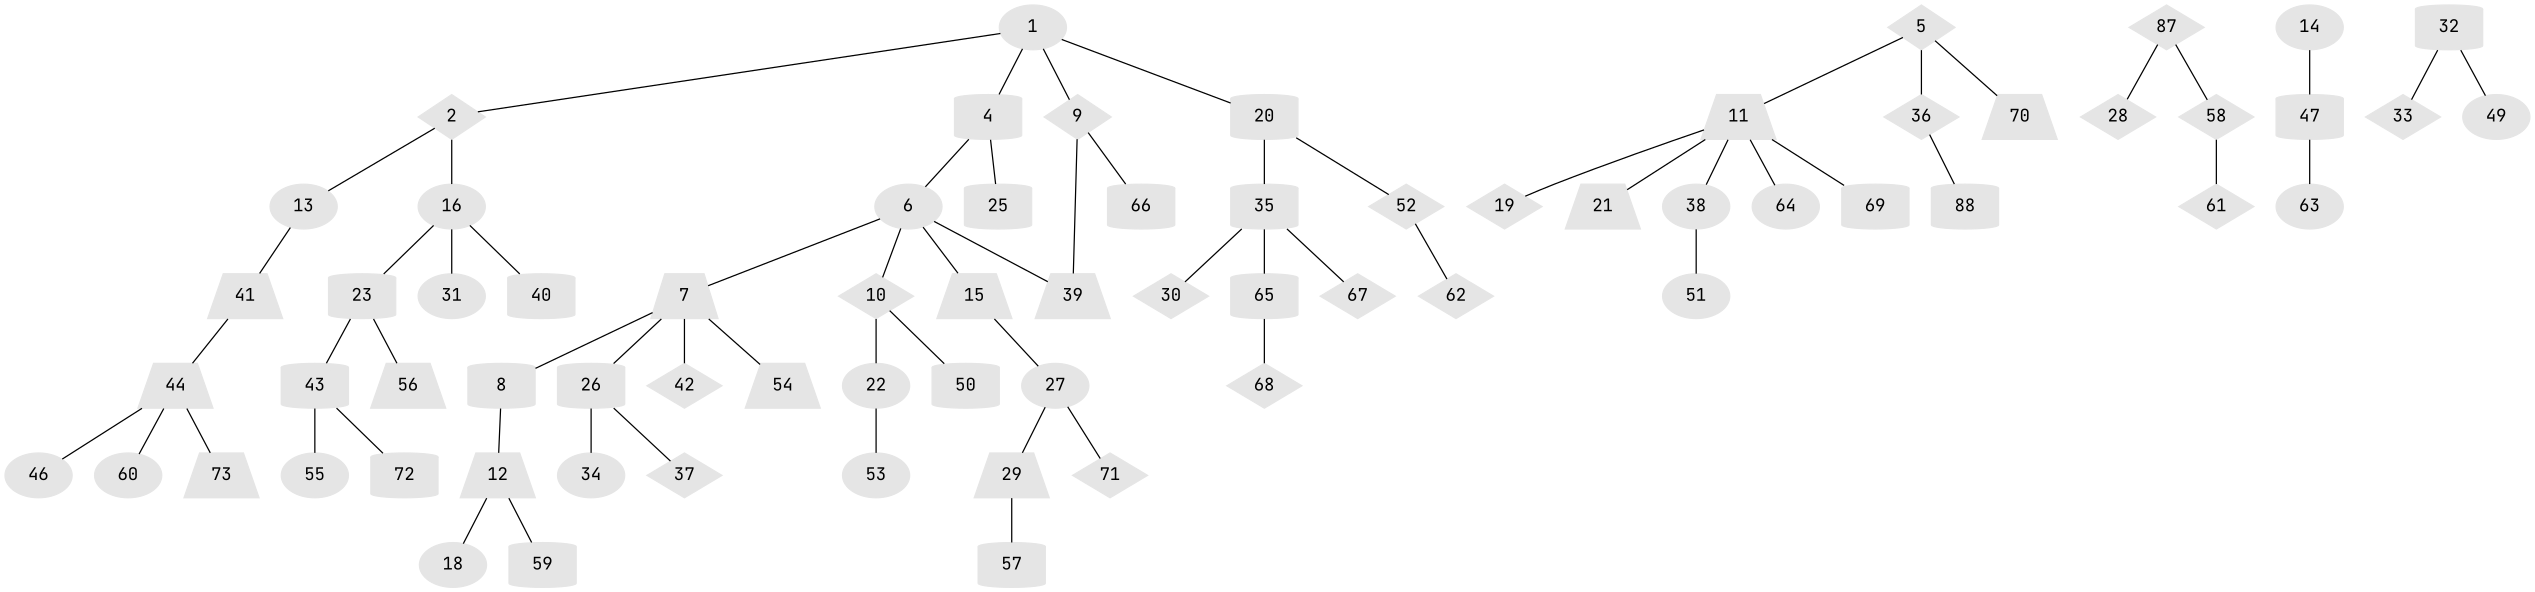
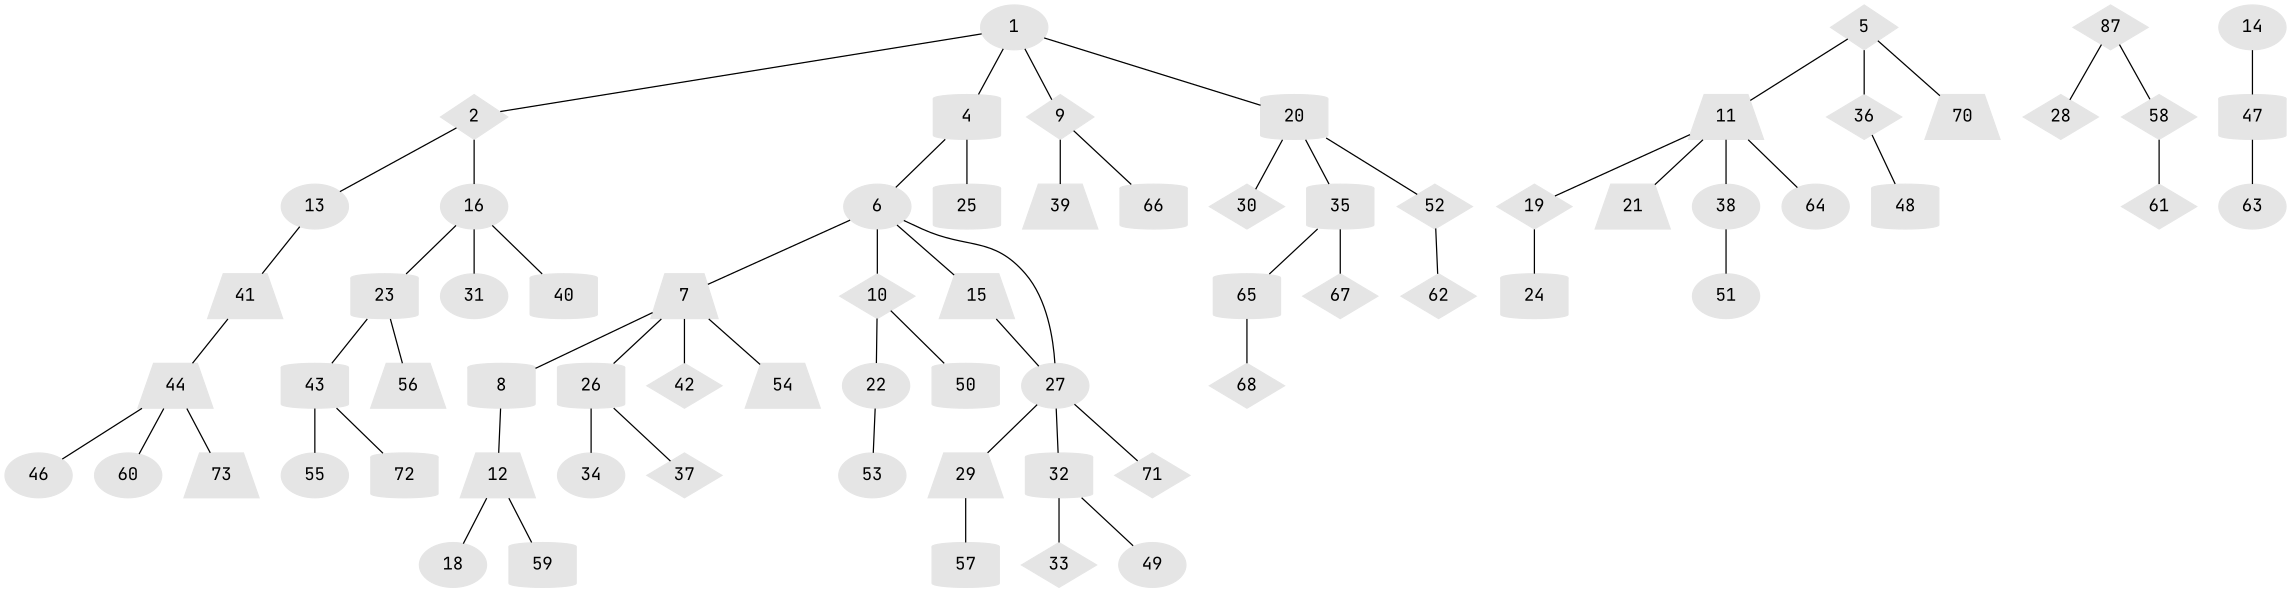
node "69": removed
node "88": label "88" -> "48"
edge "6" -- "39": now "6" -- "27"
edge "35" -- "30": now "20" -- "30"
node "24": added
edge "27" -- "32": added
